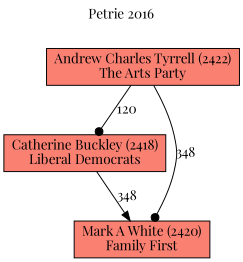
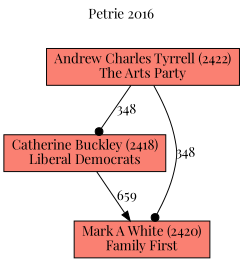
edge "Andrew Charles Tyrrell (2422) The Arts Party" -> "Catherine Buckley (2418) Liberal Democrats": label "120" -> "348"
edge "Catherine Buckley (2418) Liberal Democrats" -> "Mark A White (2420) Family First": label "348" -> "659"
